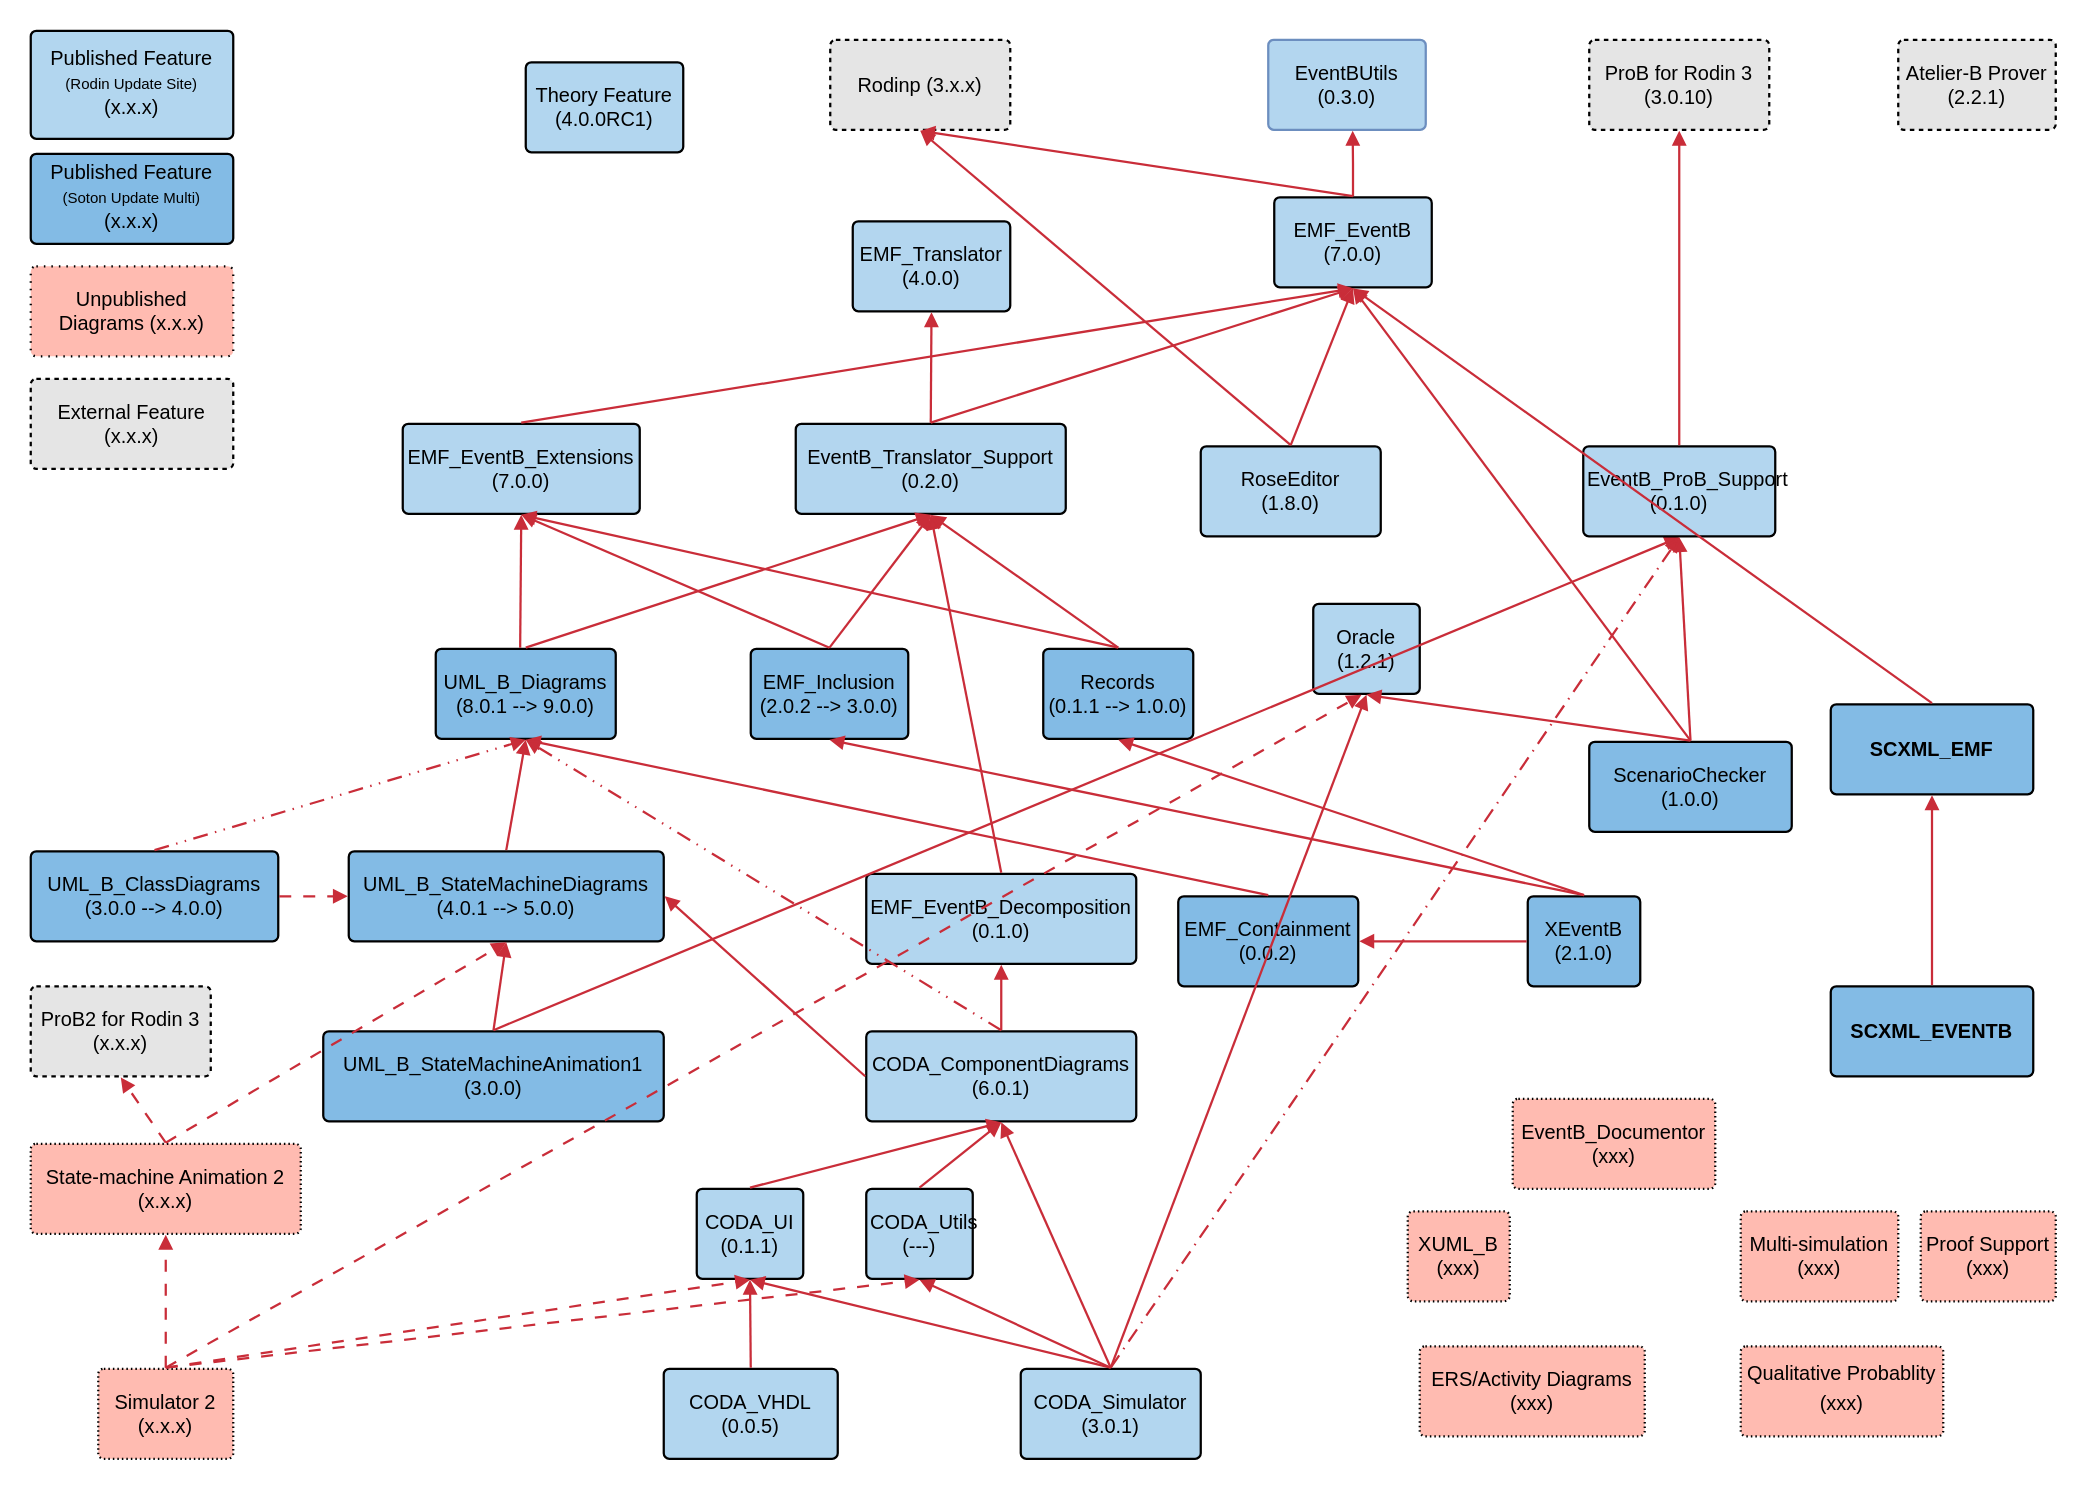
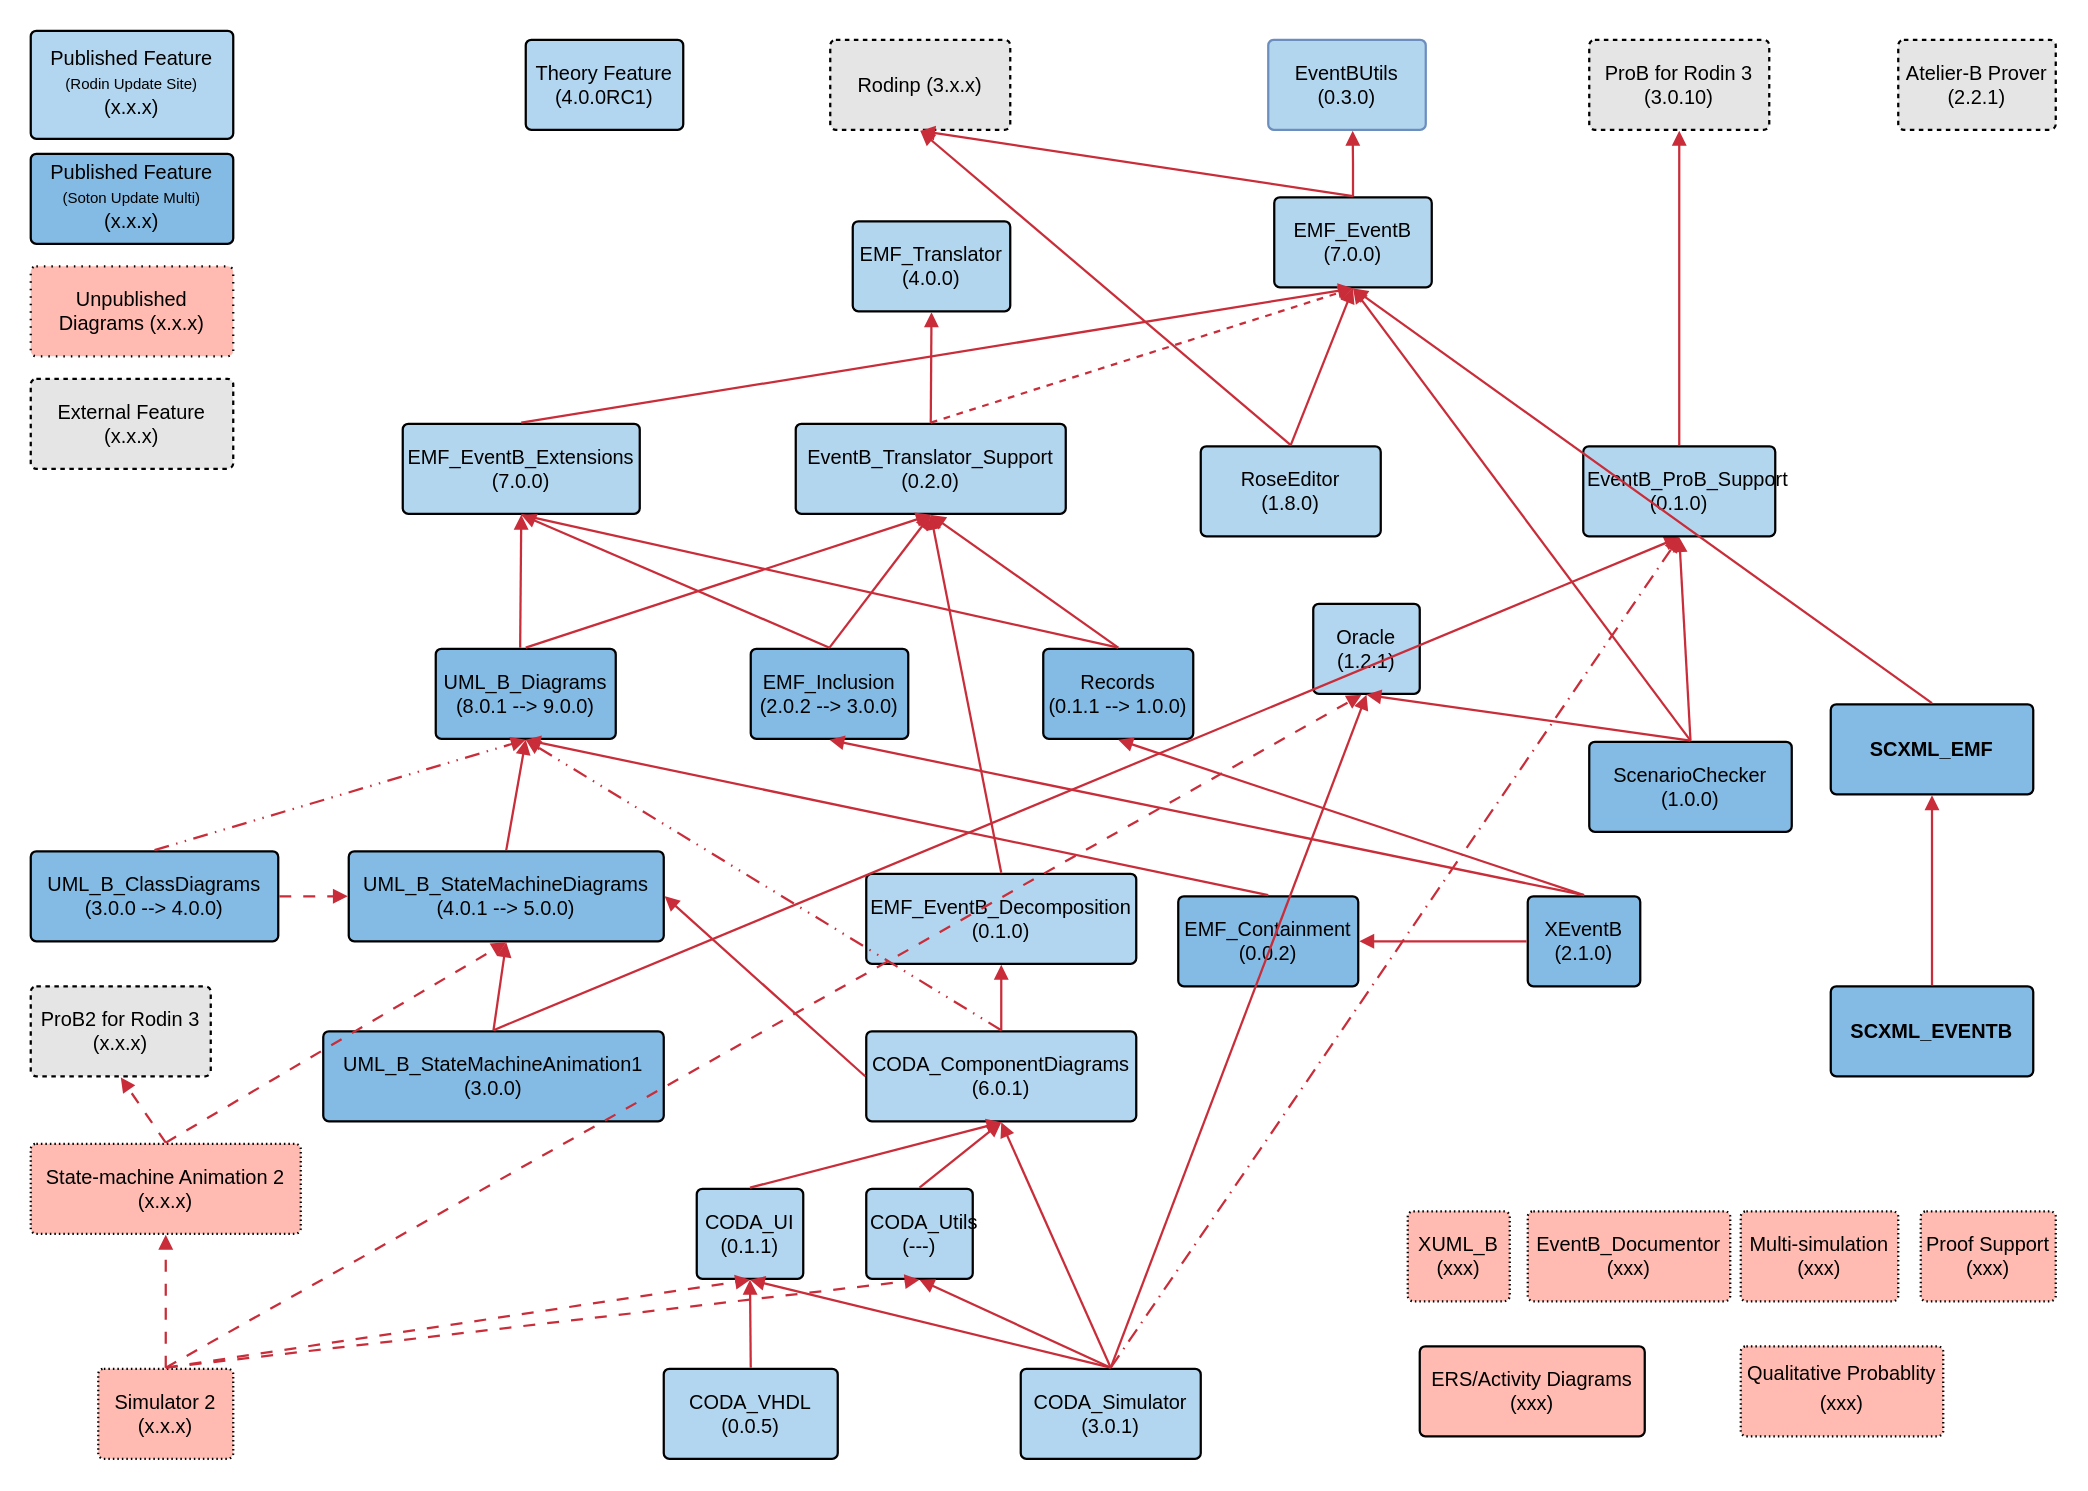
node "Theory Feature (4.0.0RC1)": moved (605, 107) -> (605, 85)
edge "EventB_Translator_Support (0.2.0)" -> "EMF_EventB (7.0.0)": style solid -> dashed
edge "Records (0.1.1 --> 1.0.0)" -> "EMF_EventB_Extensions (7.0.0)": arrowhead block -> none
node "EventB_Documentor (xxx)": moved (1614, 1144) -> (1629, 1256)
node "ERS/Activity Diagrams (xxx)": style dashed -> solid
